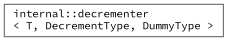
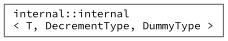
node "internal::decrementer < T, DecrementType, DummyType >": label "internal::decrementer < T, DecrementType, DummyType >" -> "internal::internal < T, DecrementType, DummyType >"
